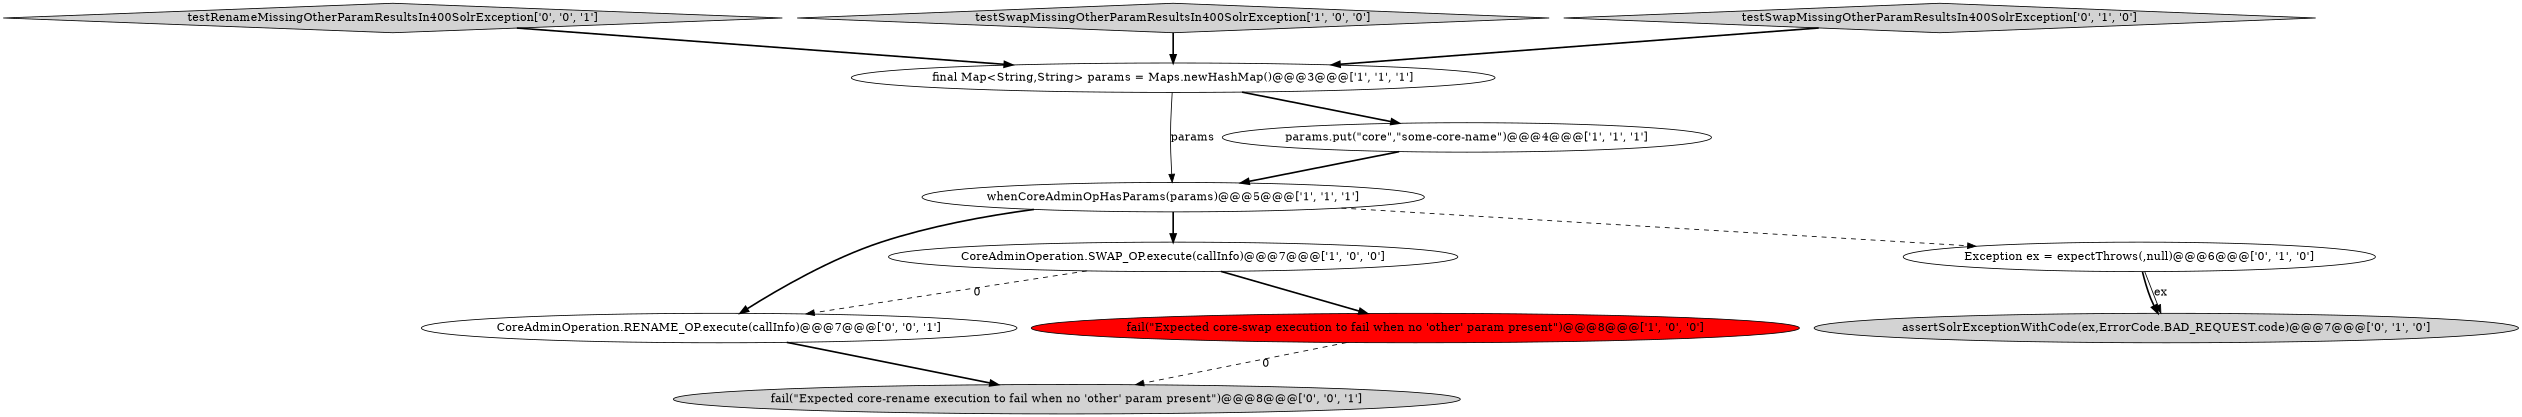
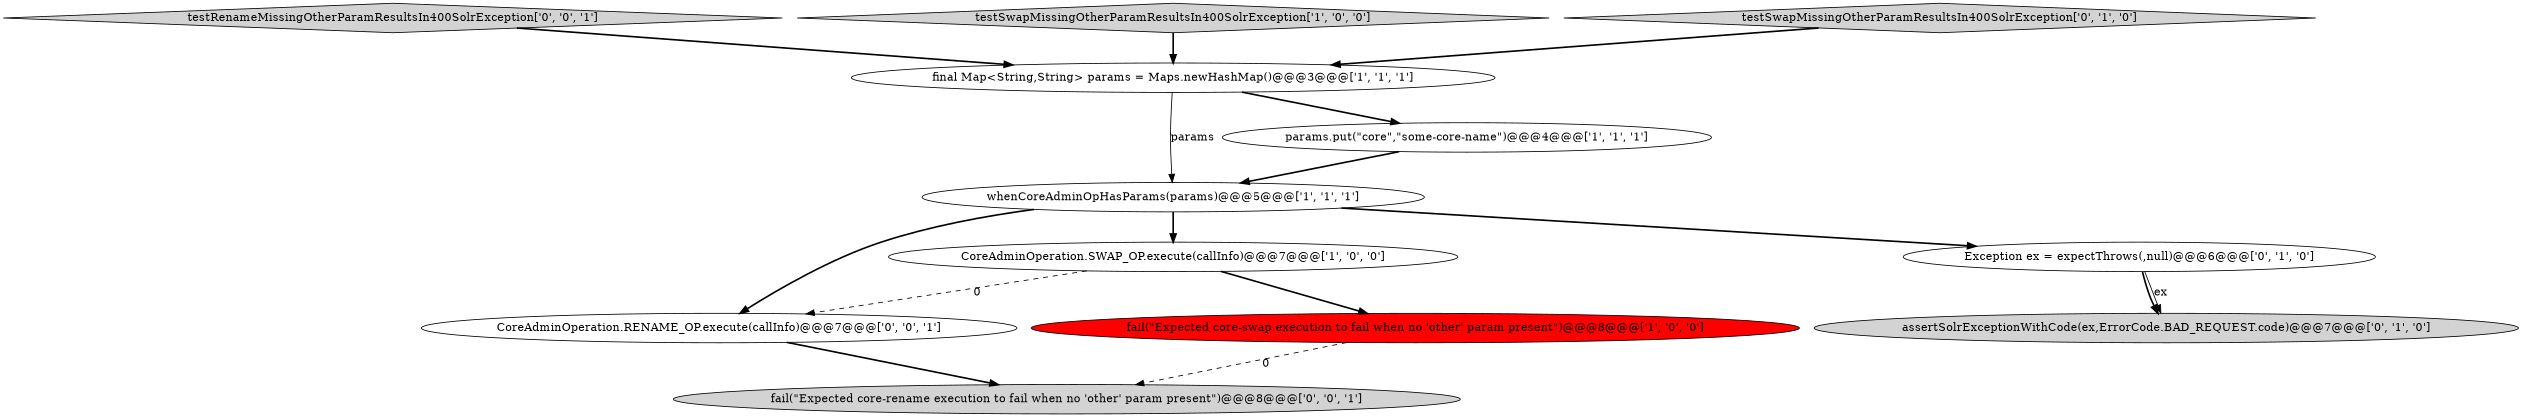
edge "whenCoreAdminOpHasParams(params)@@@5@@@['1', '1', '1']" -> "Exception ex = expectThrows(,null)@@@6@@@['0', '1', '0']": style dashed -> bold
